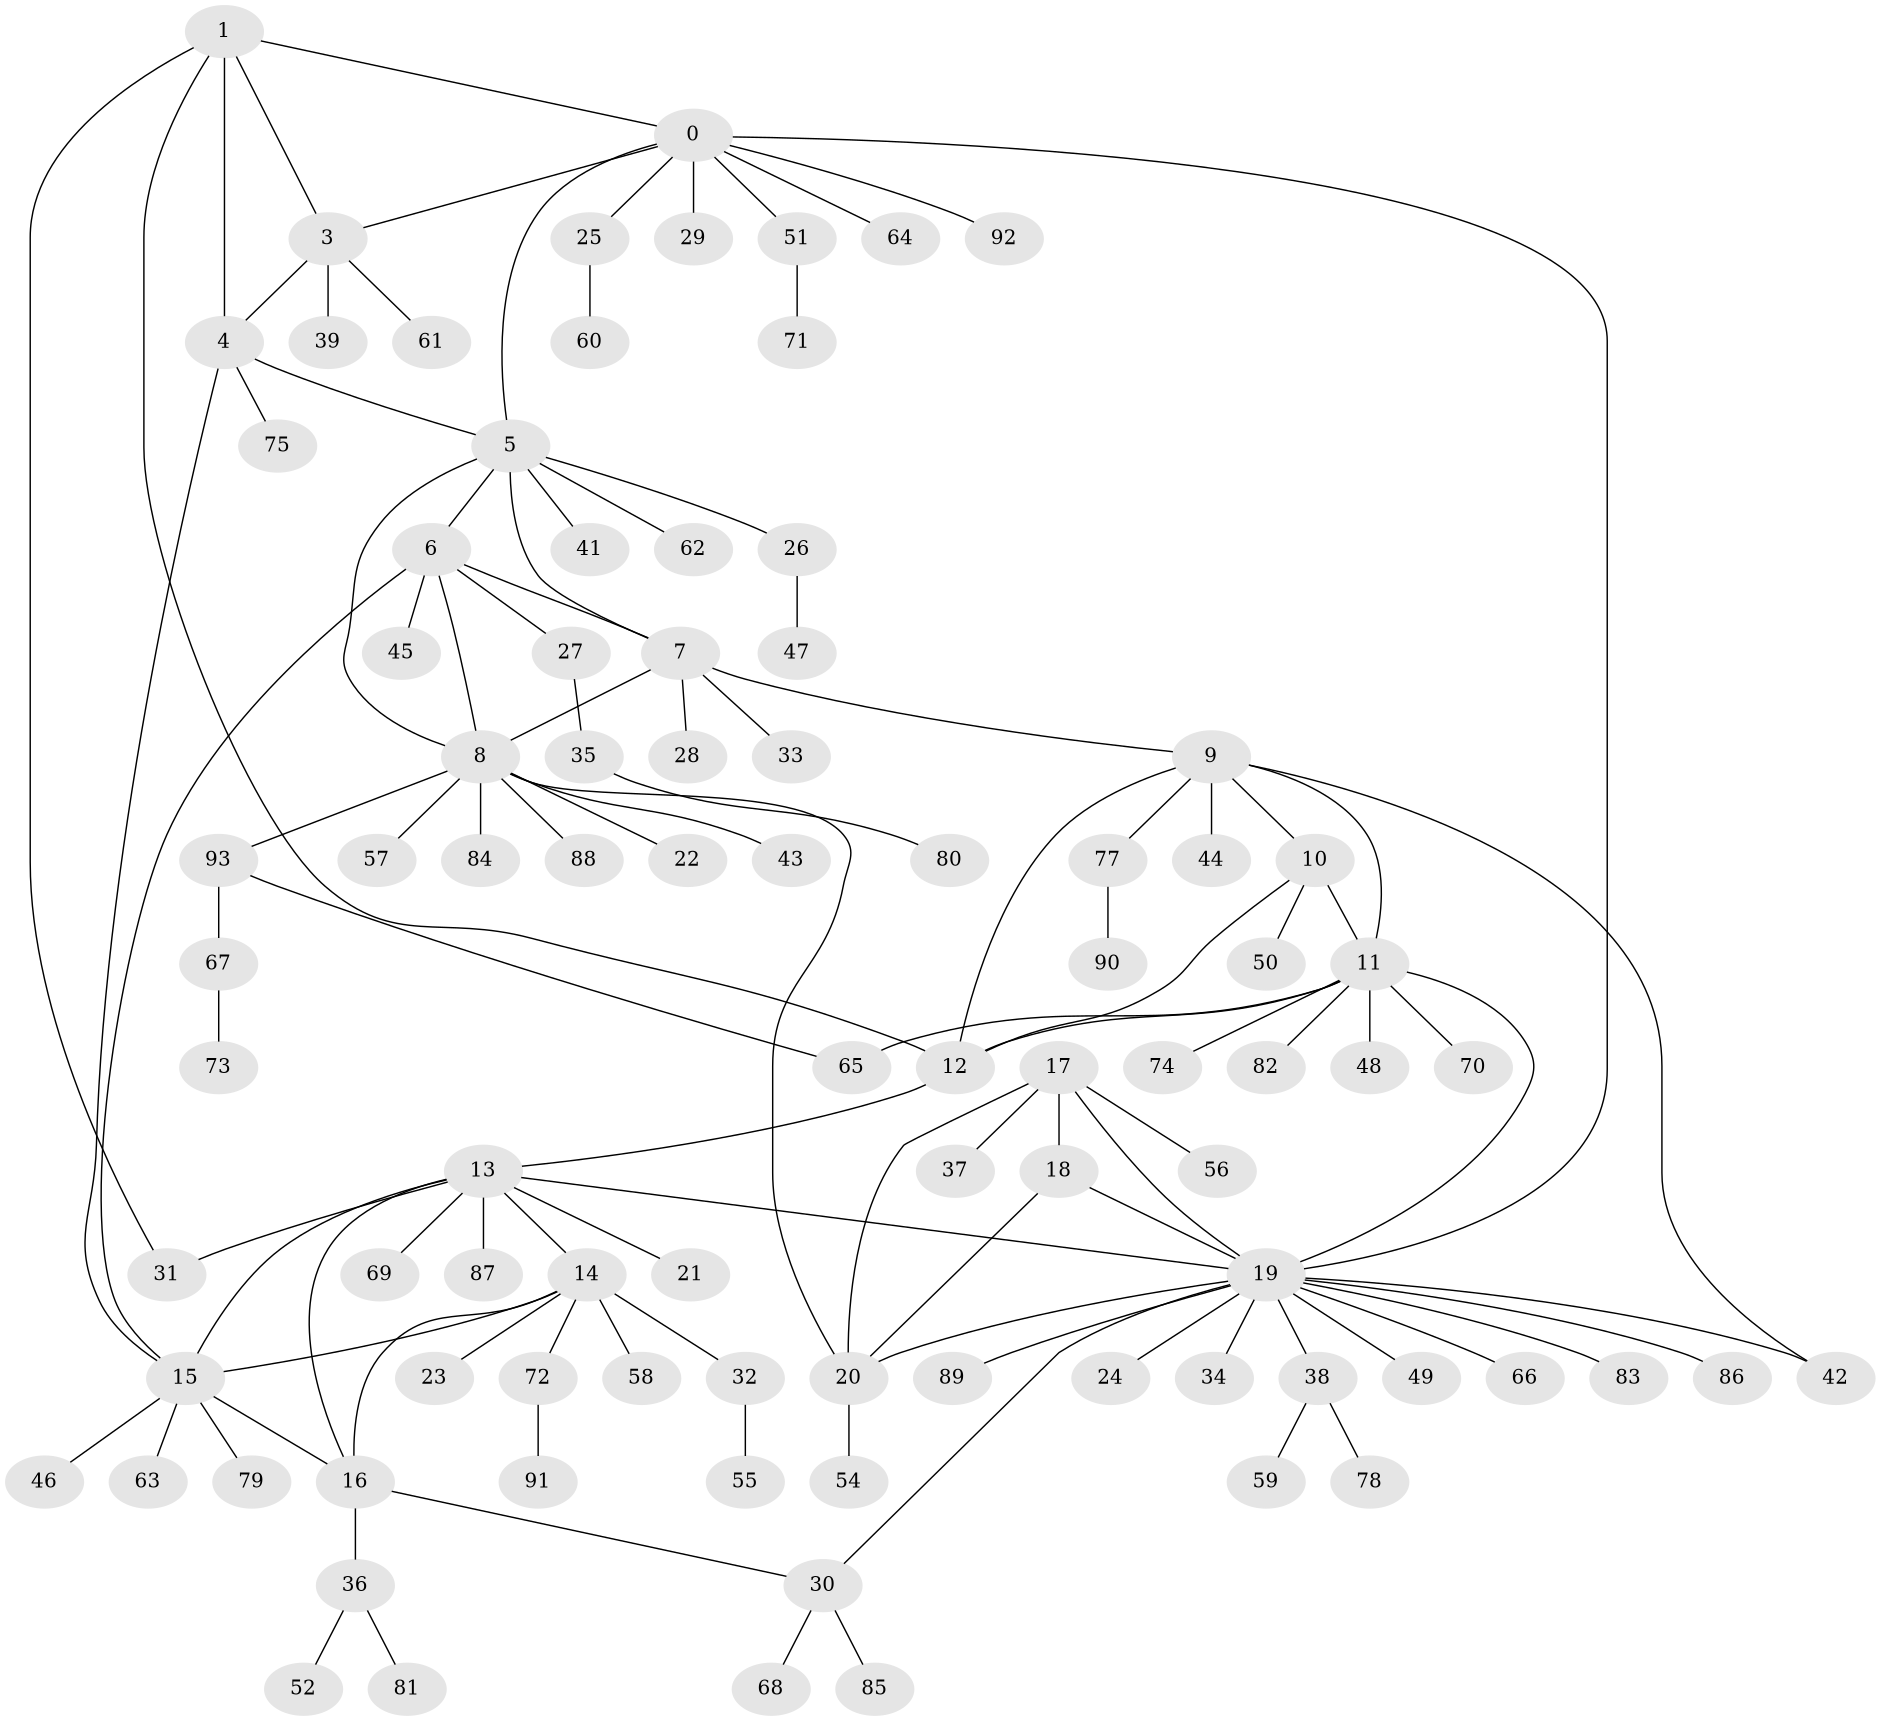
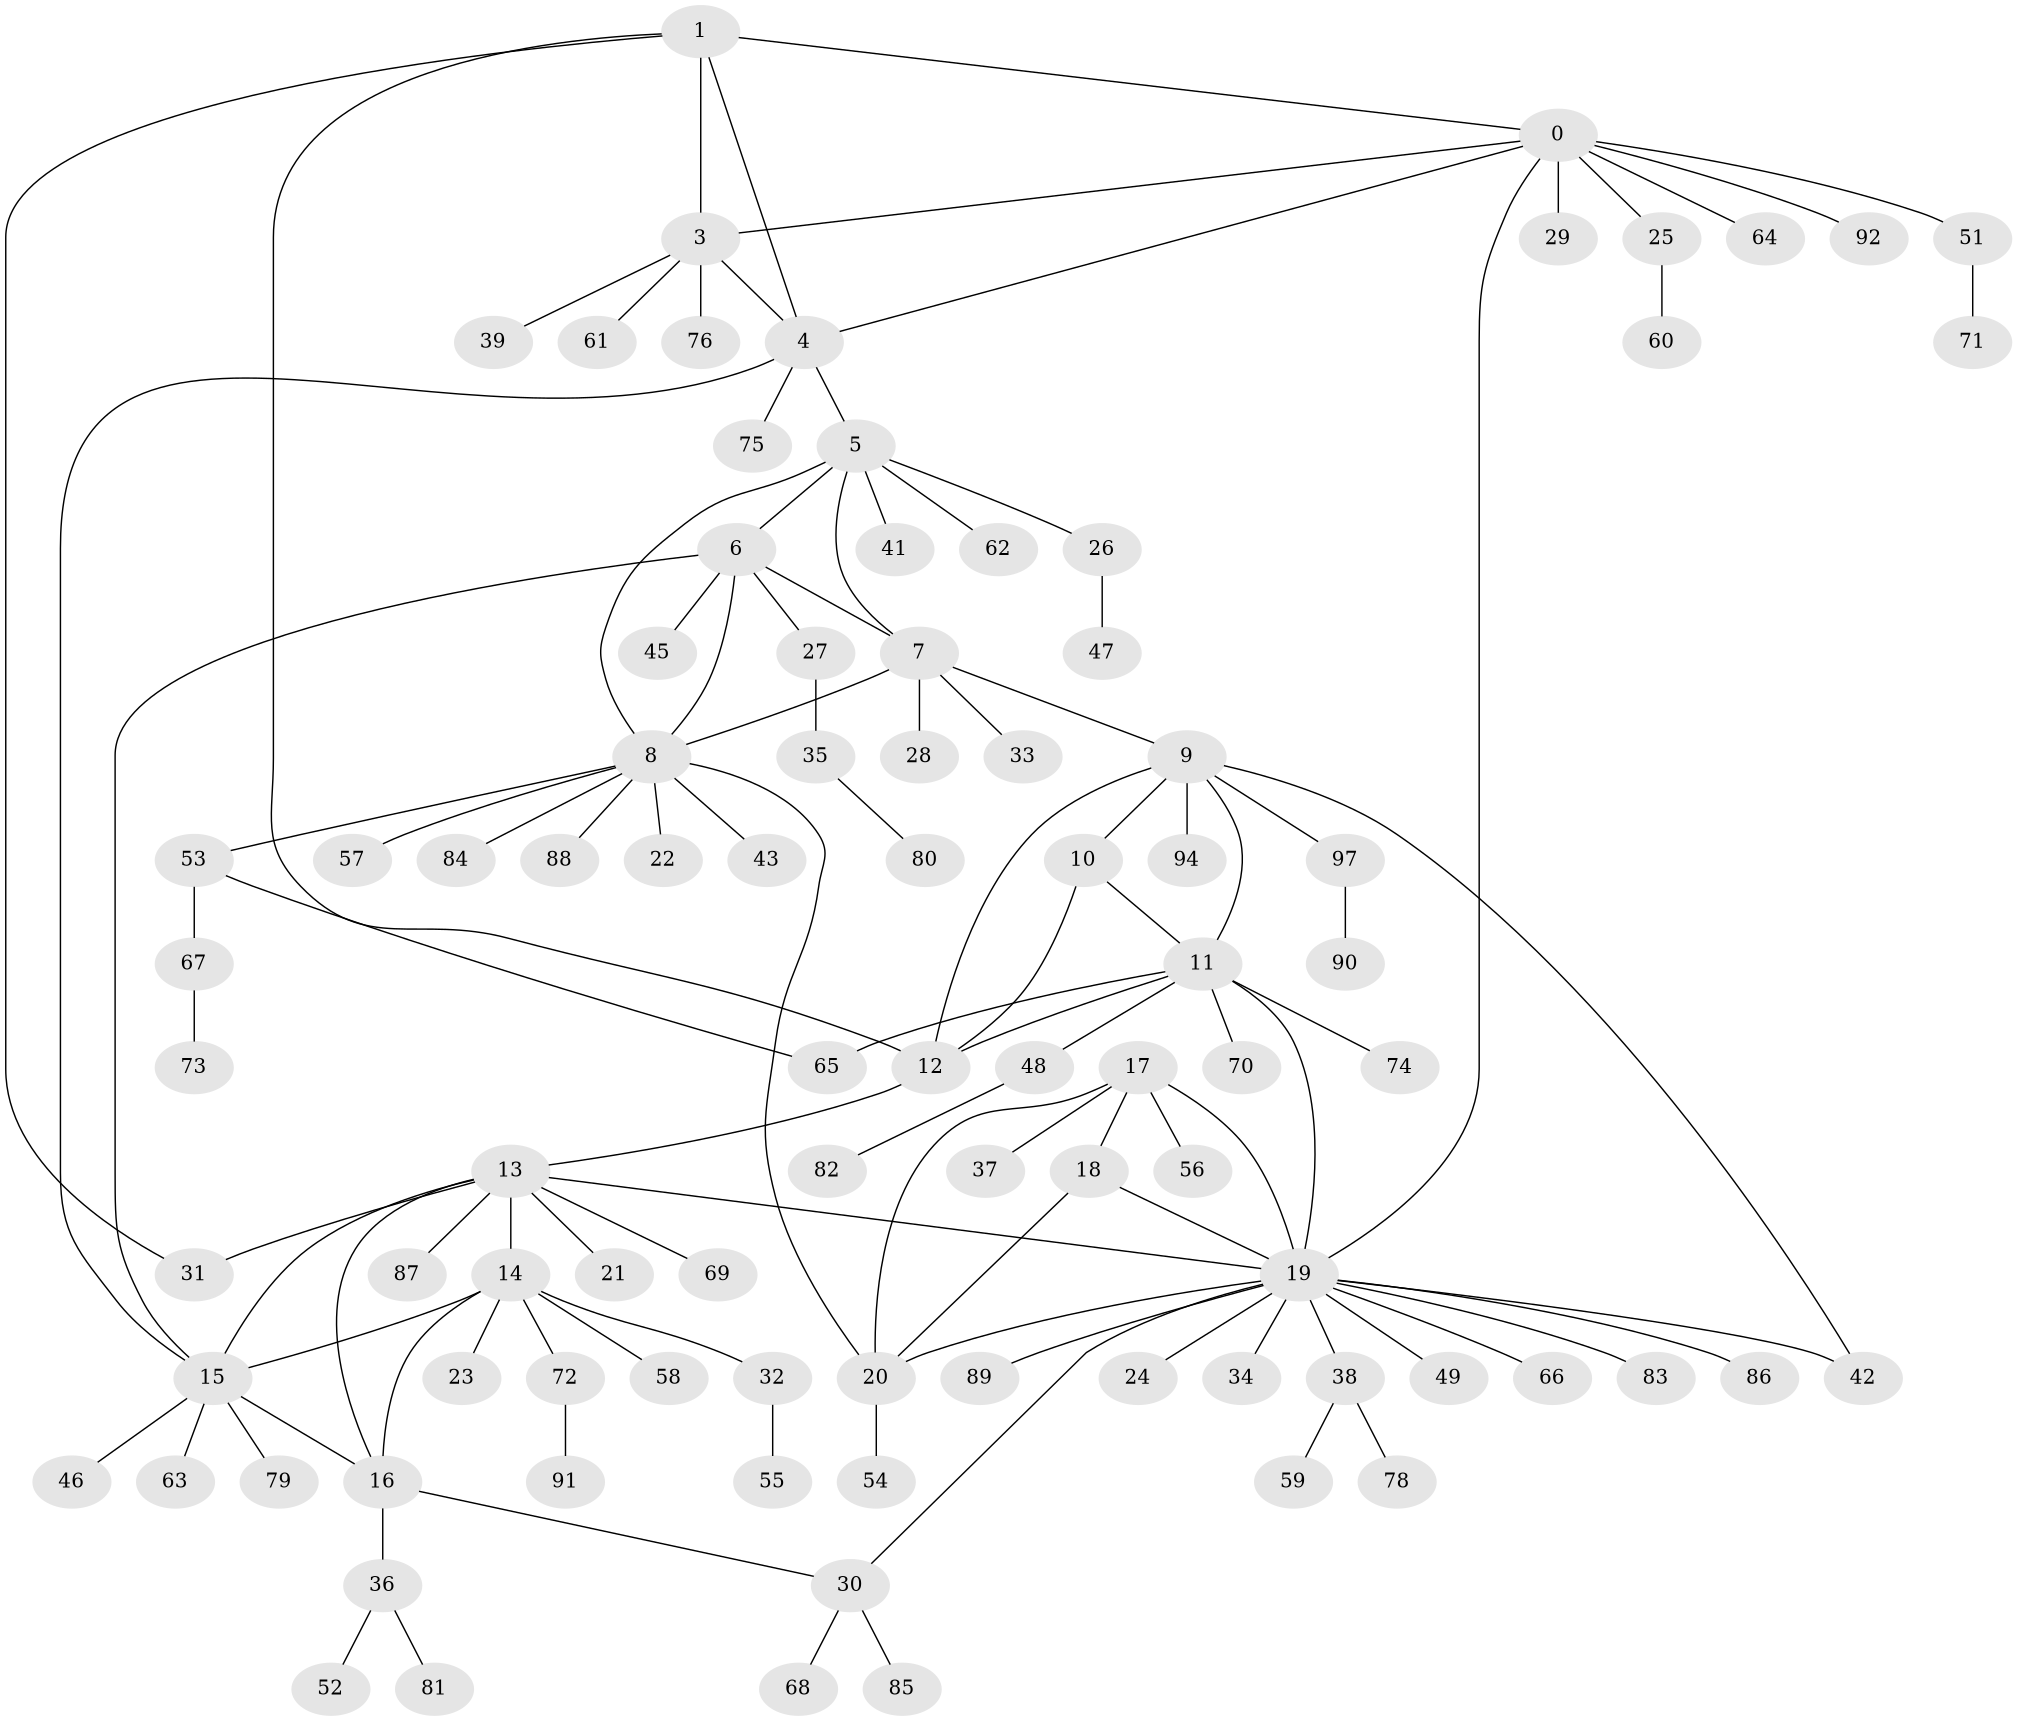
edge "0" -- "5": now "0" -- "4"
node "76": added
node "93": label "93" -> "53"
node "77": label "77" -> "97"
node "44": label "44" -> "94"
node "50": removed
edge "11" -- "82": now "48" -- "82"
